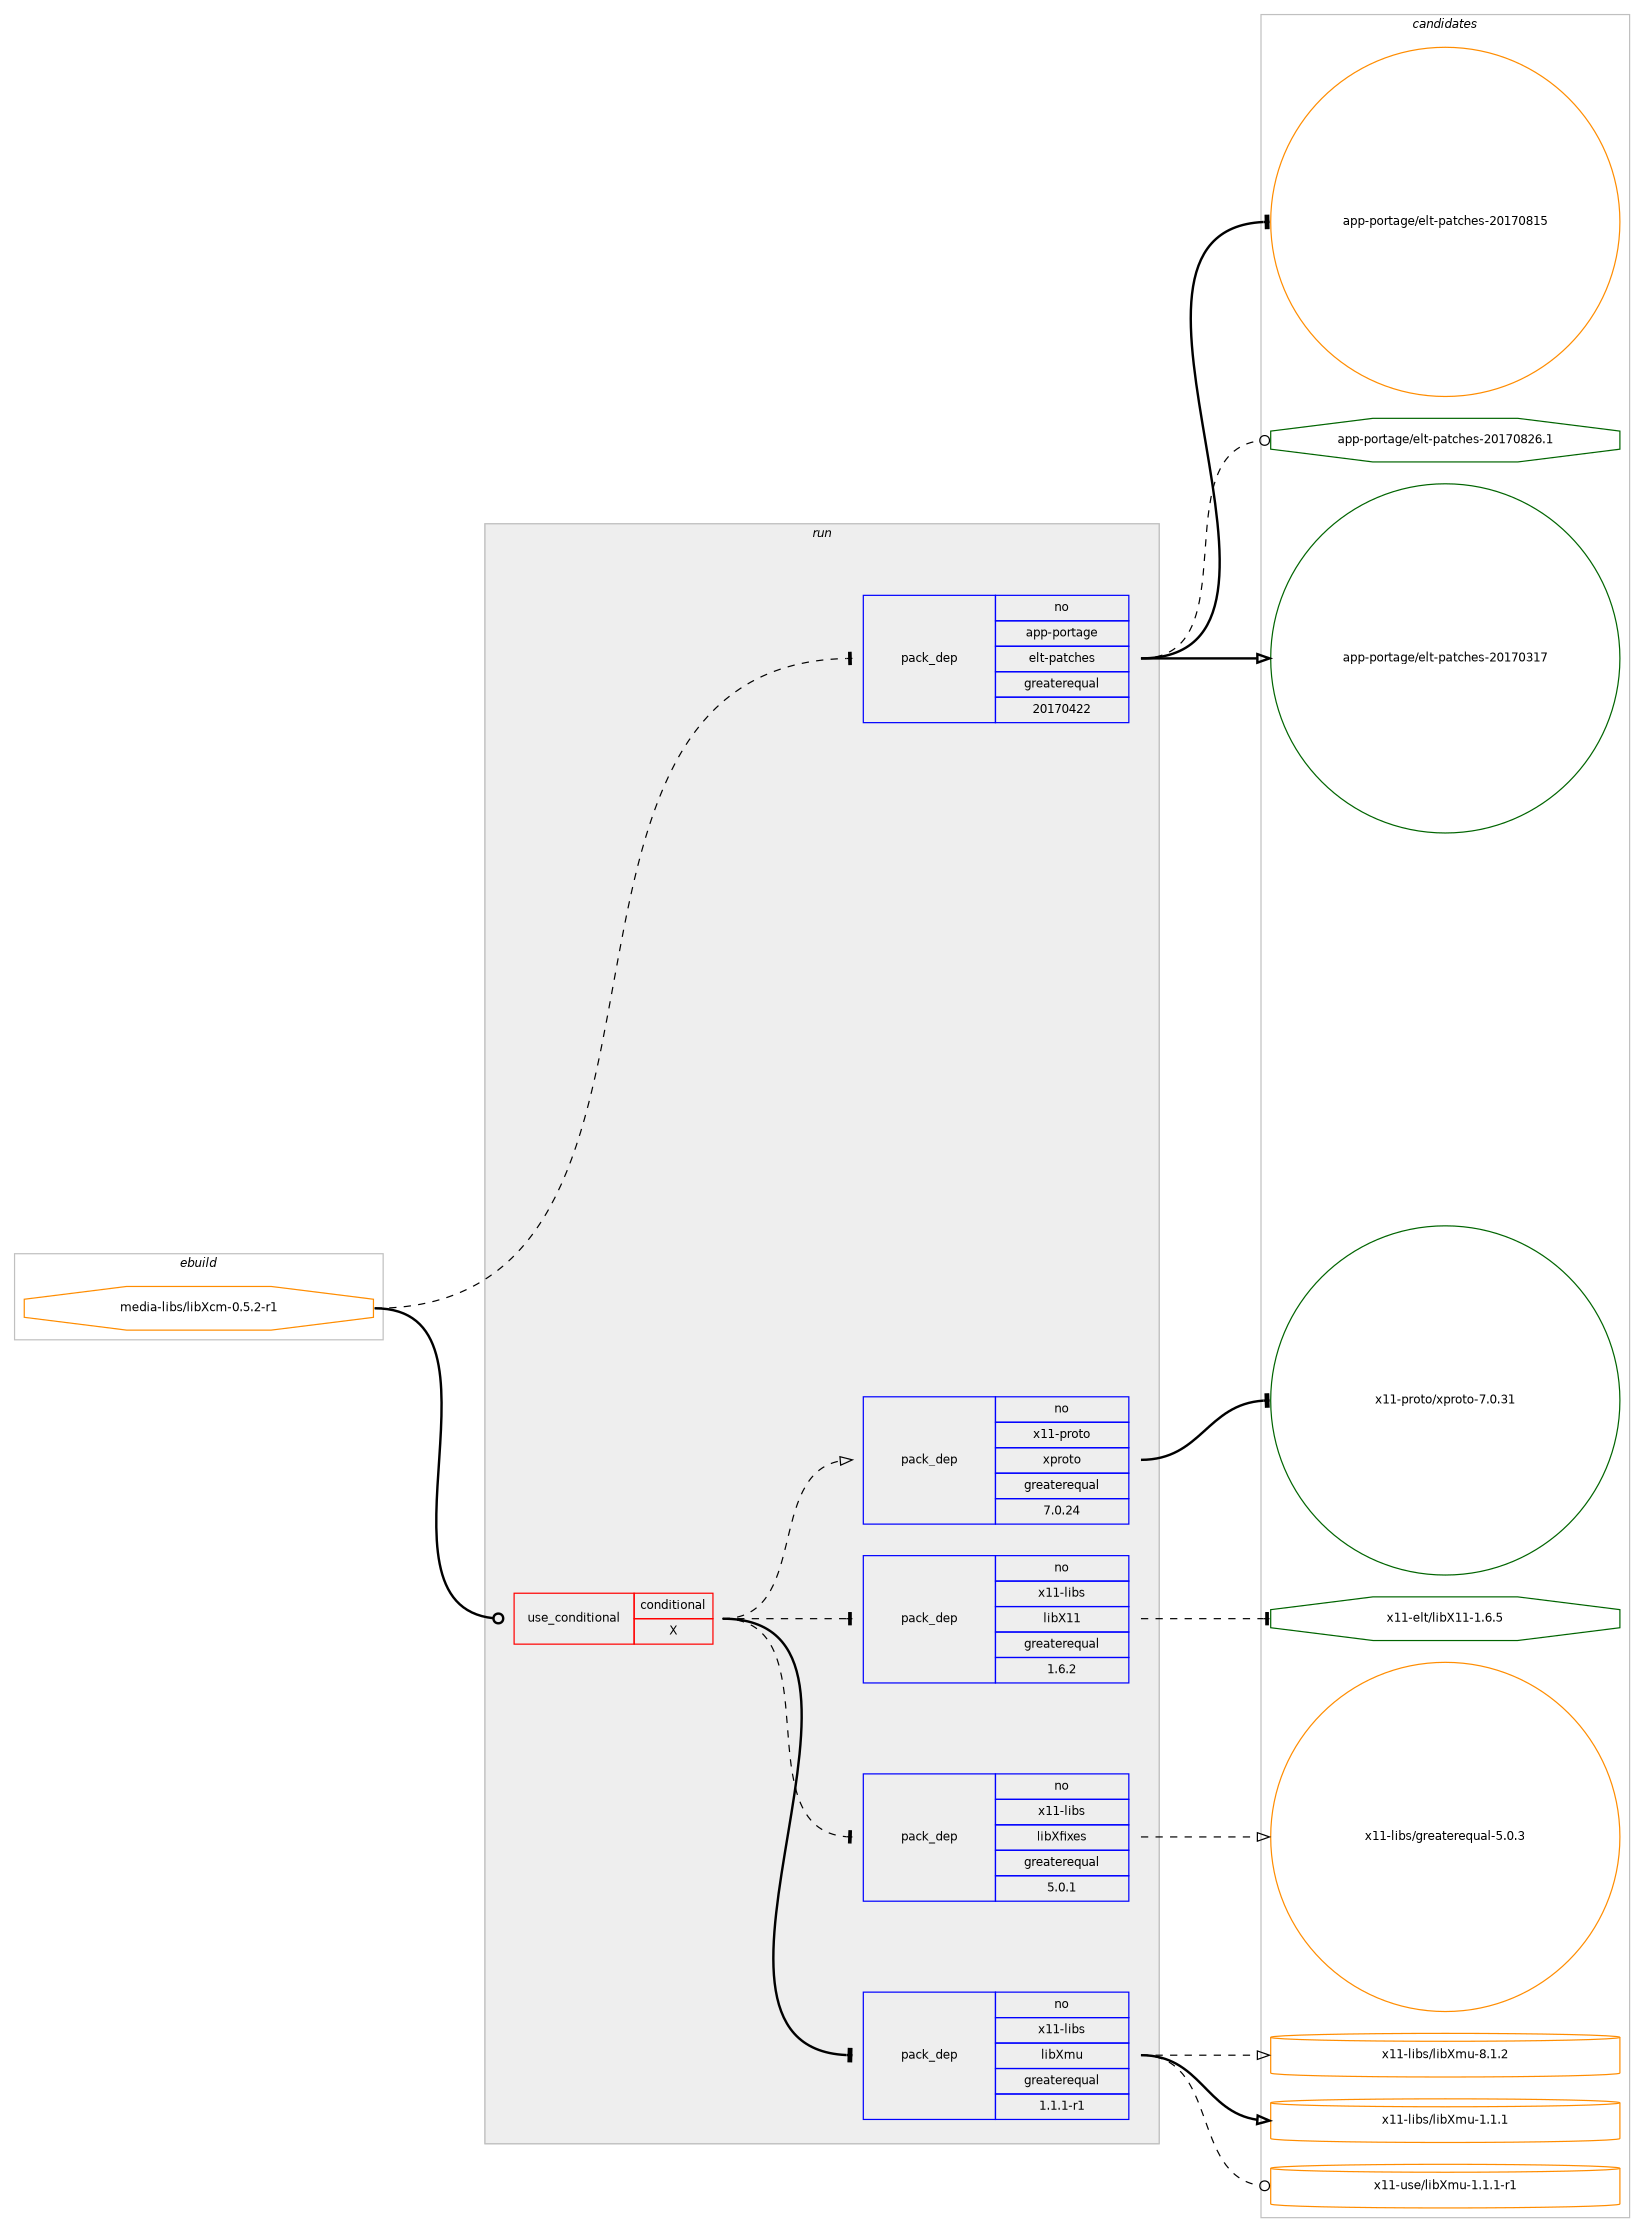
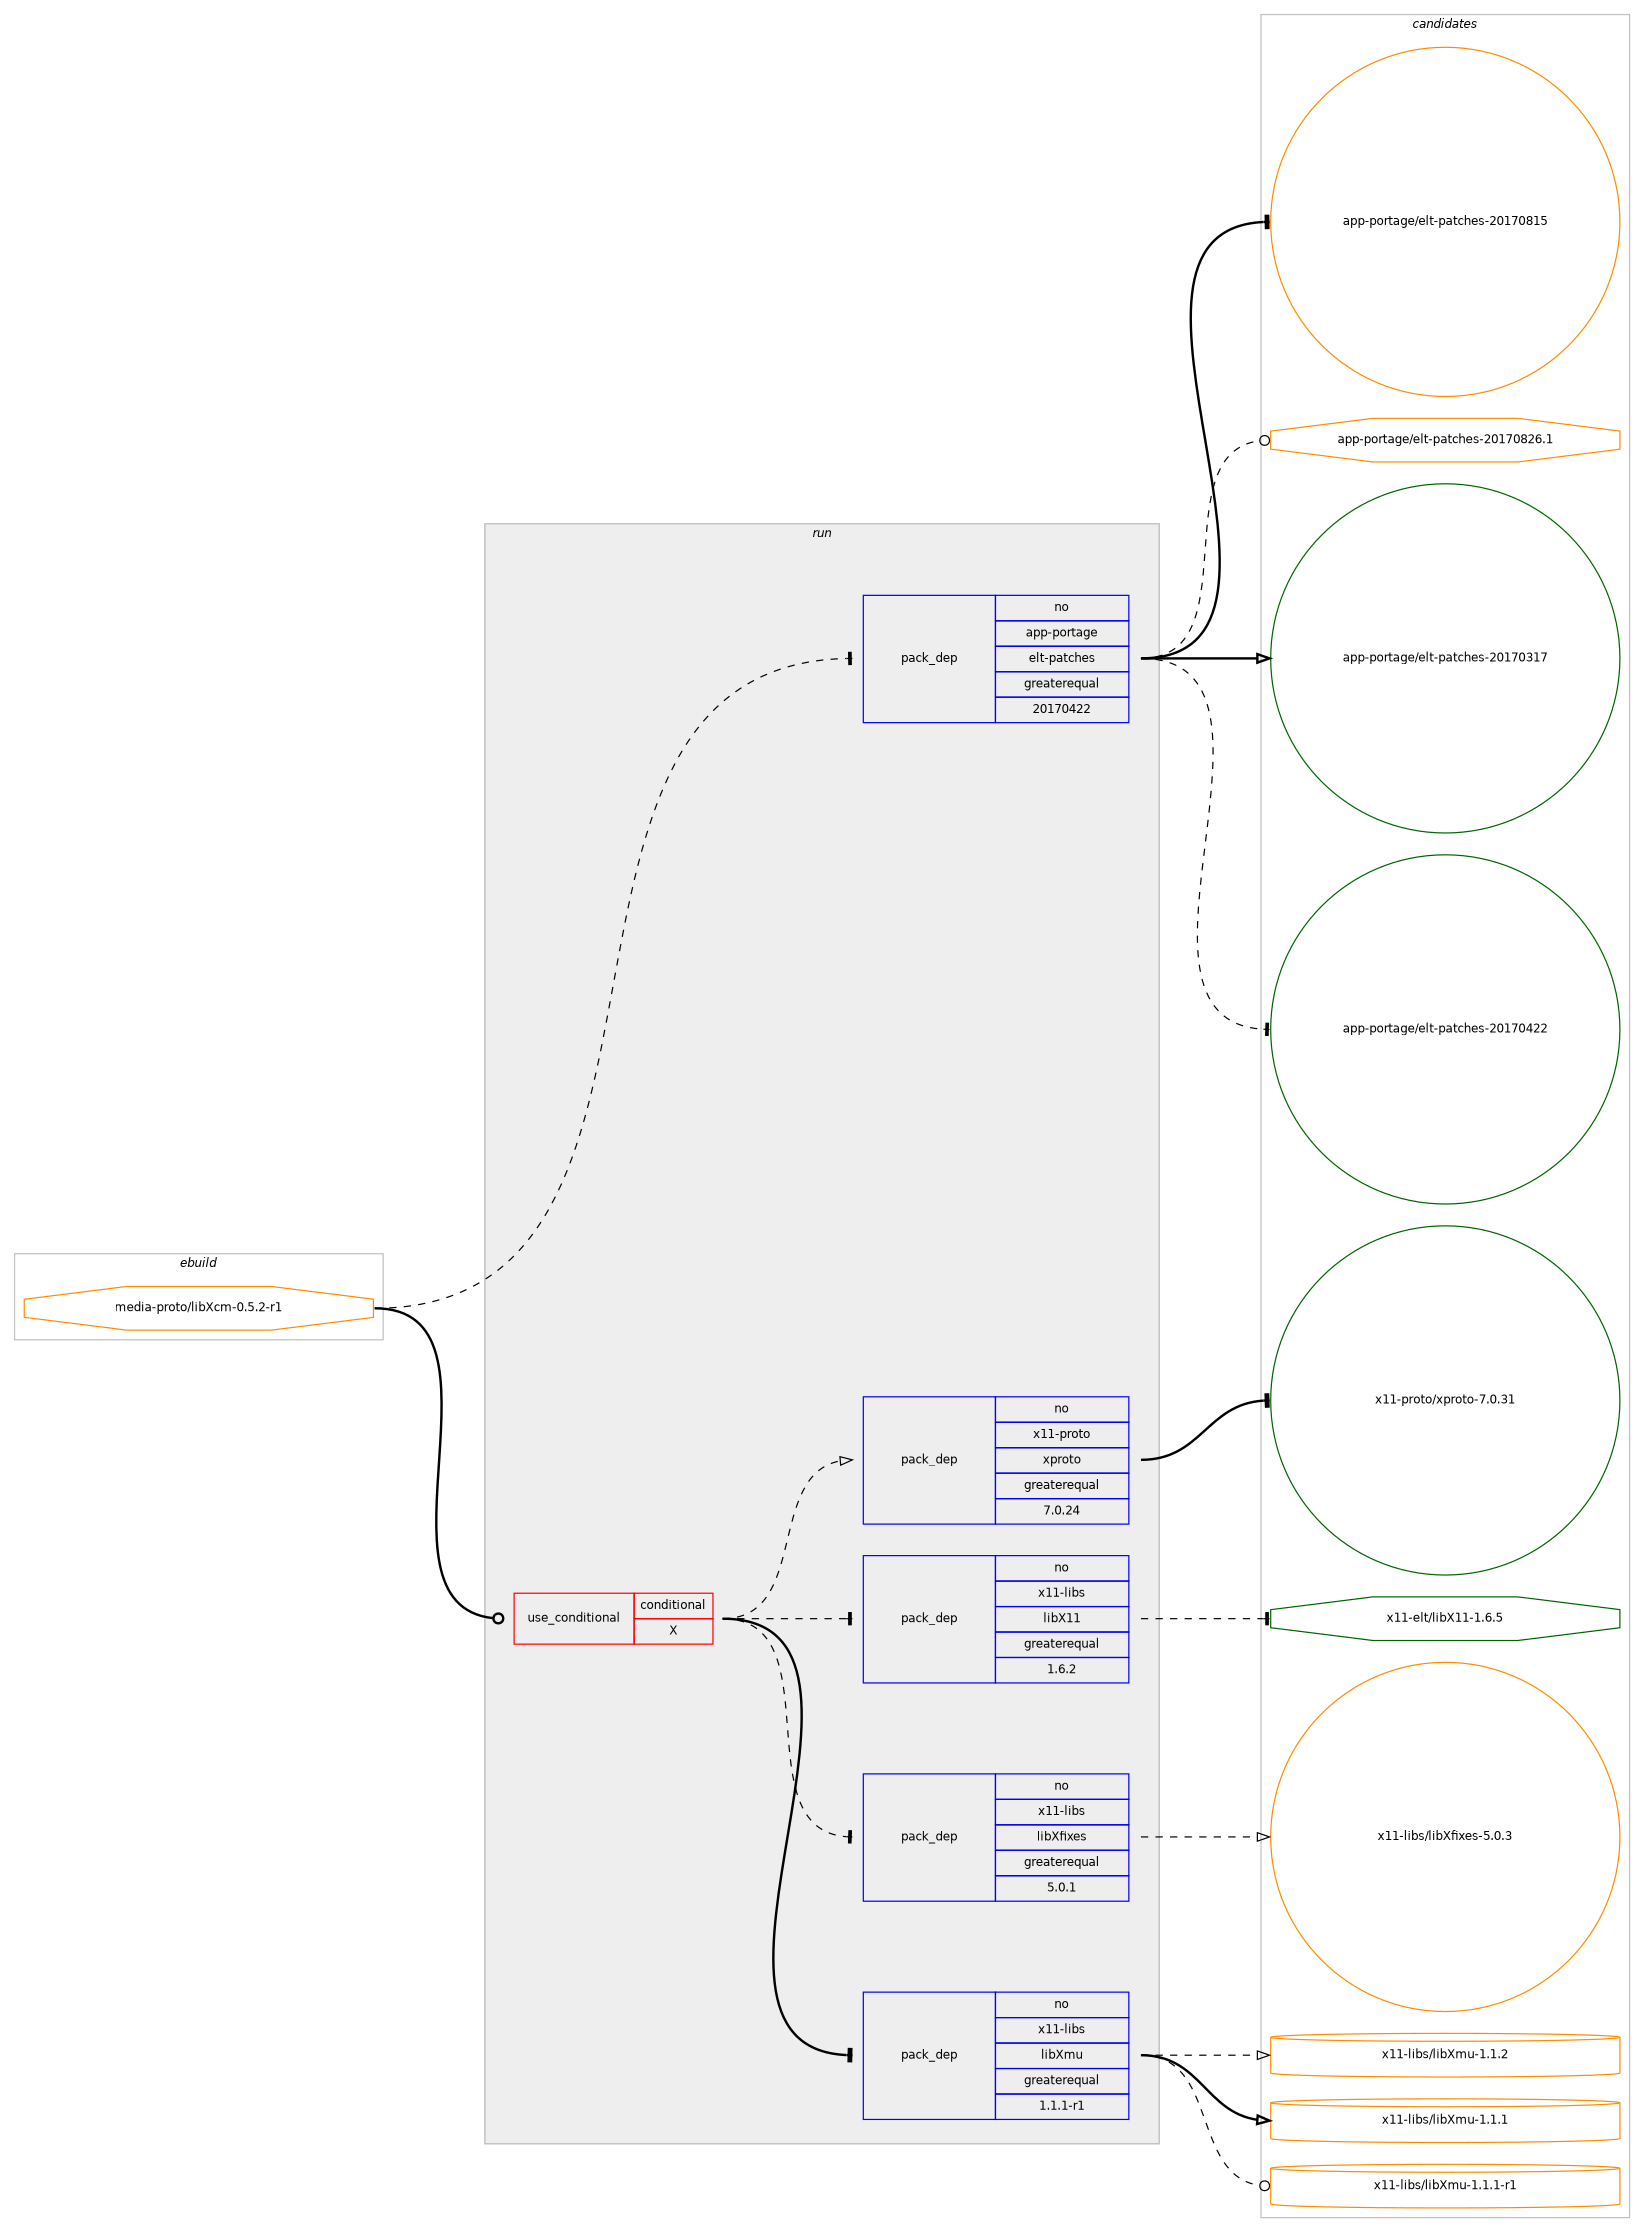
node "app-portage/elt-patches-20170826.1": color darkgreen -> darkorange
node "app-portage/elt-patches-20170422": added
node "media-libs/libXcm-0.5.2-r1": label "media-libs/libXcm-0.5.2-r1" -> "media-proto/libXcm-0.5.2-r1"
node "x11-libs/greaterequal-5.0.3": label "x11-libs/greaterequal-5.0.3" -> "x11-libs/libXfixes-5.0.3"
node "x11-libs/libXmu-8.1.2": label "x11-libs/libXmu-8.1.2" -> "x11-libs/libXmu-1.1.2"
node "x11-use/libXmu-1.1.1-r1": label "x11-use/libXmu-1.1.1-r1" -> "x11-libs/libXmu-1.1.1-r1"
